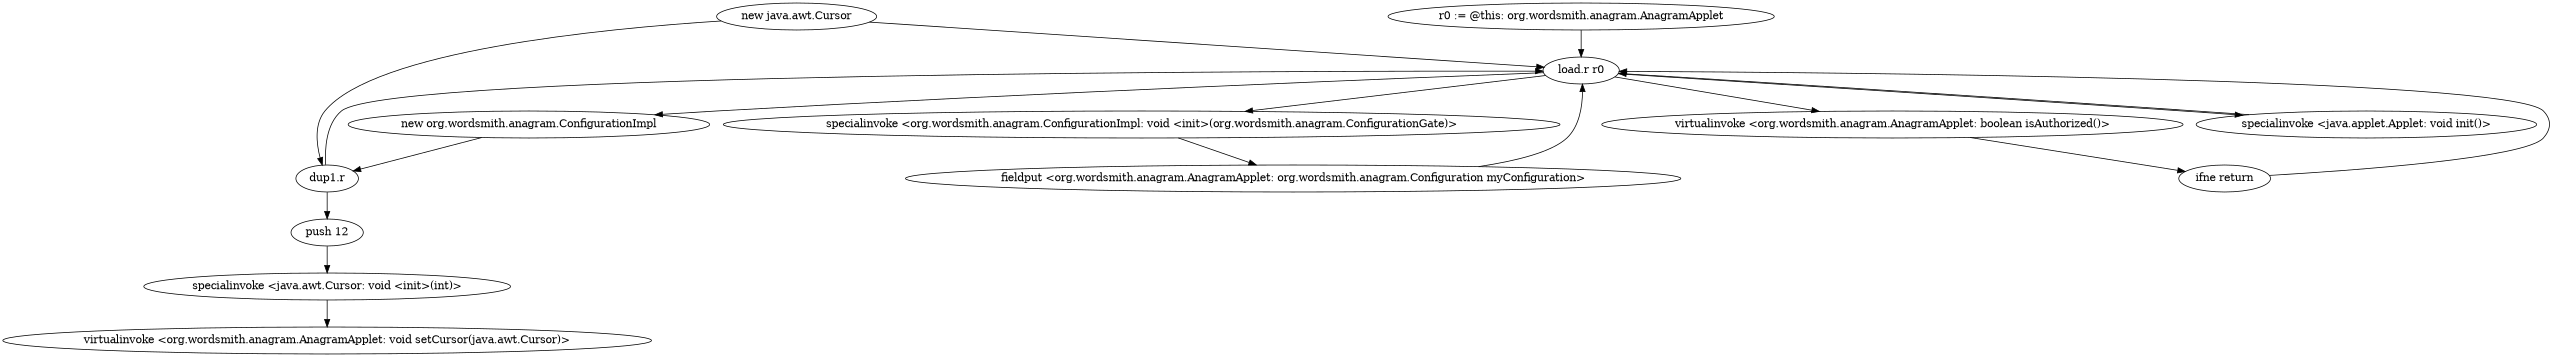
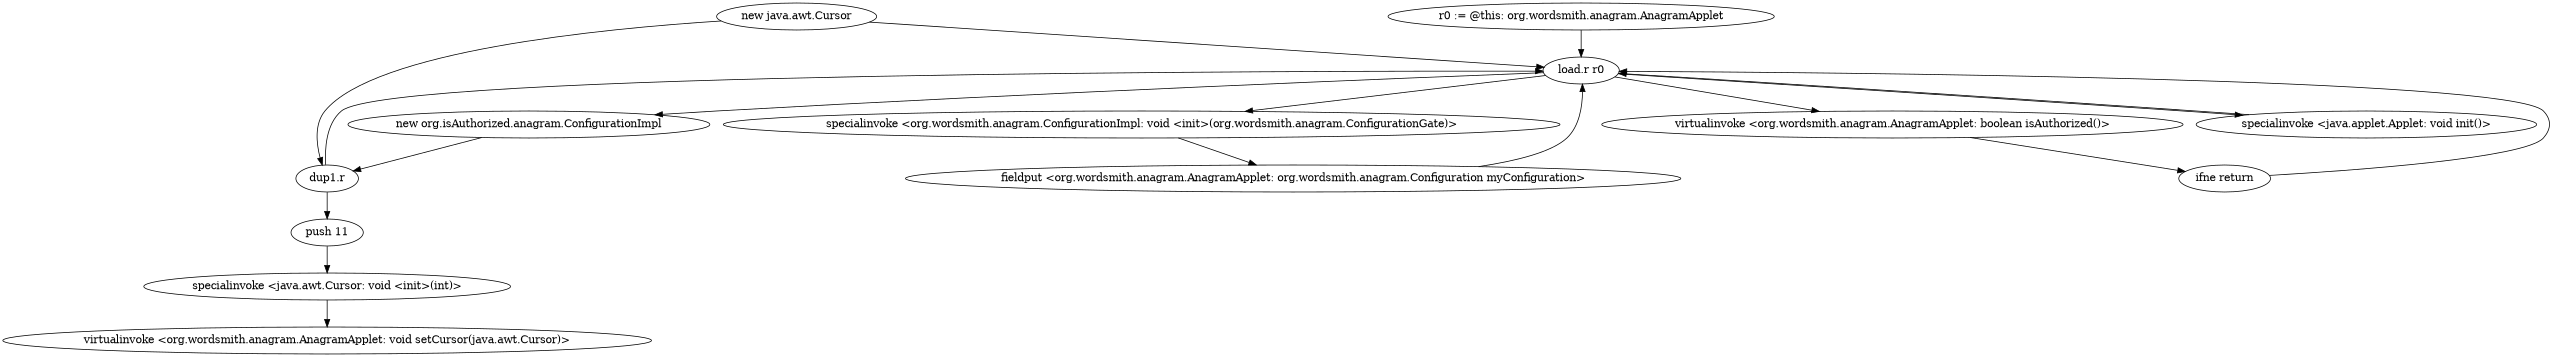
node "new org.wordsmith.anagram.ConfigurationImpl": label "new org.wordsmith.anagram.ConfigurationImpl" -> "new org.isAuthorized.anagram.ConfigurationImpl"
node "push 12": label "push 12" -> "push 11"
